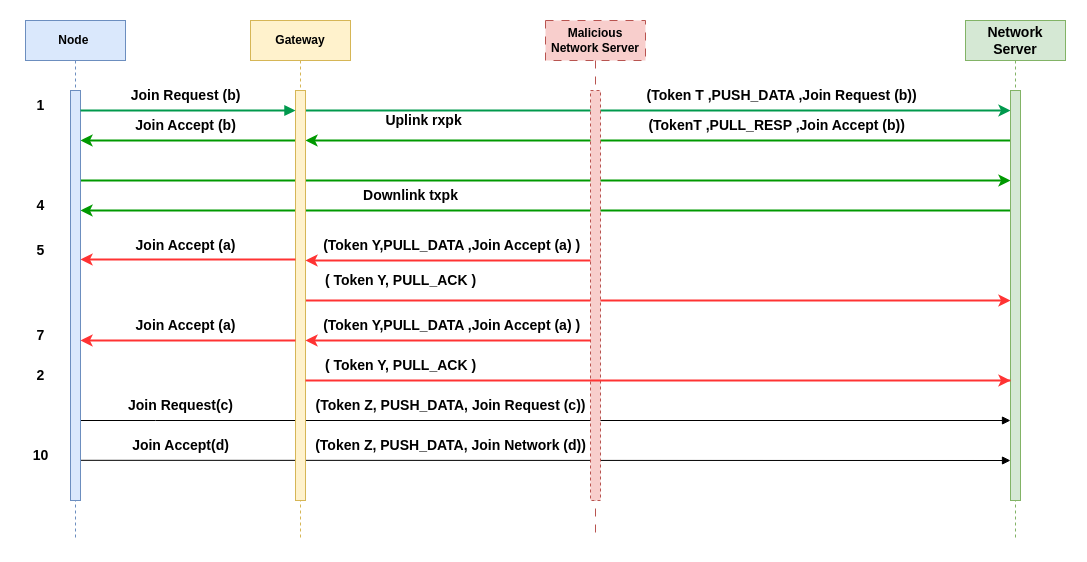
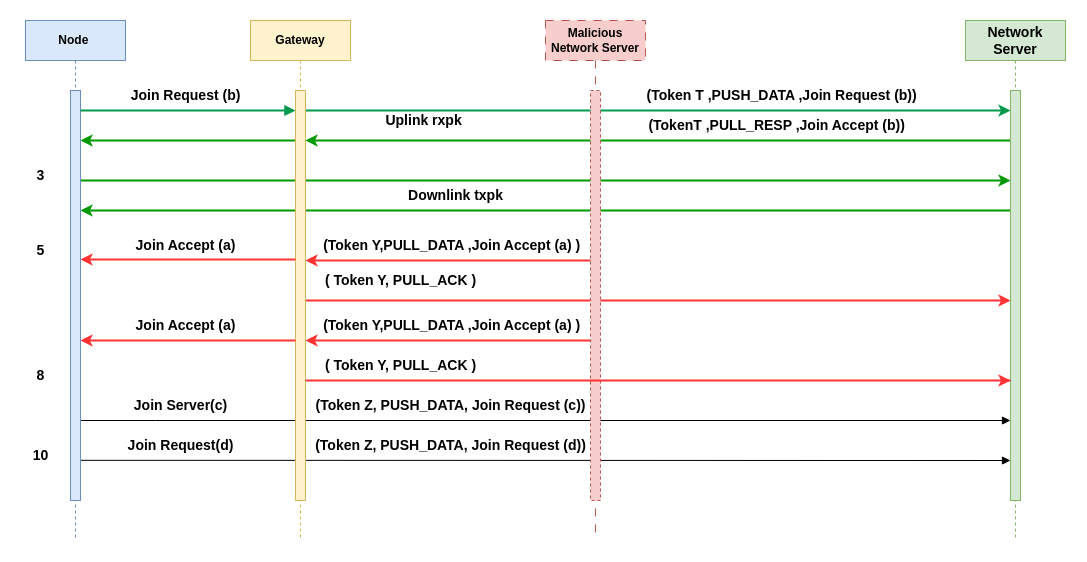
node "1": removed
node "Join Accept (b)": removed
node "3": added
node "Downlink txpk": moved (411, 196) -> (456, 196)
node "4": removed
node "7": removed
node "2": label "2" -> "8"
node "Join Request(c)": label "Join Request(c)" -> "Join Server(c)"
node "Join Accept(d)": label "Join Accept(d)" -> "Join Request(d)"
node "(Token Z, PUSH_DATA, Join Network (d))": label "(Token Z, PUSH_DATA, Join Network (d))" -> "(Token Z, PUSH_DATA, Join Request (d))"
